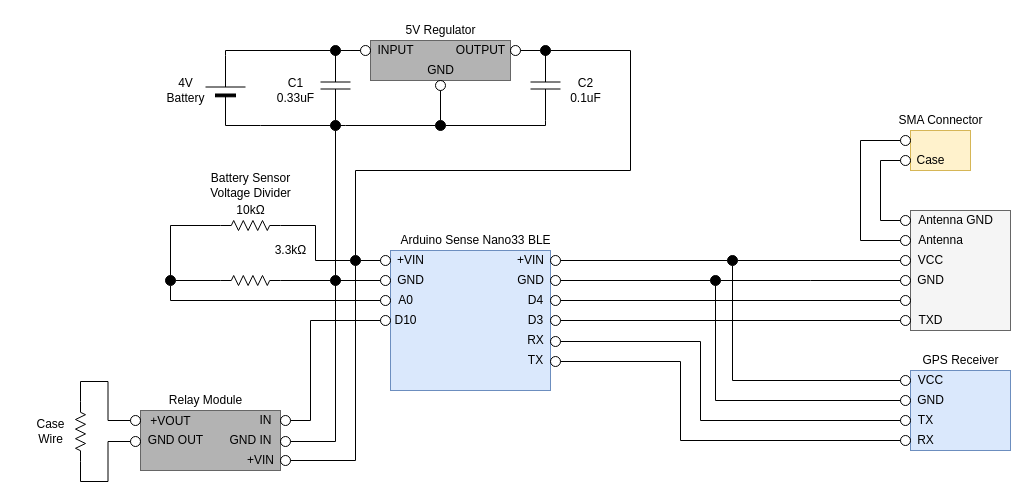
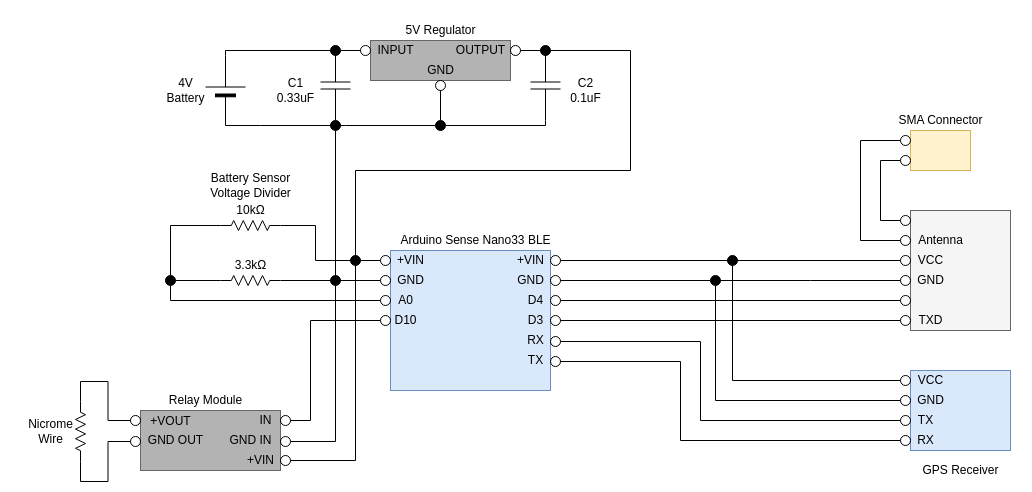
node "Case": removed
node "Antenna GND": removed
node "3.3kΩ": moved (291, 251) -> (251, 266)
node "GPS Receiver": moved (961, 361) -> (961, 471)
node "Case Wire": label "Case Wire" -> "Nicrome Wire"
